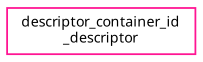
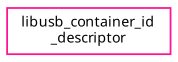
node "descriptor_container_id _descriptor": label "descriptor_container_id _descriptor" -> "libusb_container_id _descriptor"
